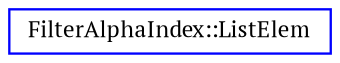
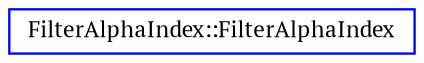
node "FilterAlphaIndex::ListElem": label "FilterAlphaIndex::ListElem" -> "FilterAlphaIndex::FilterAlphaIndex"
